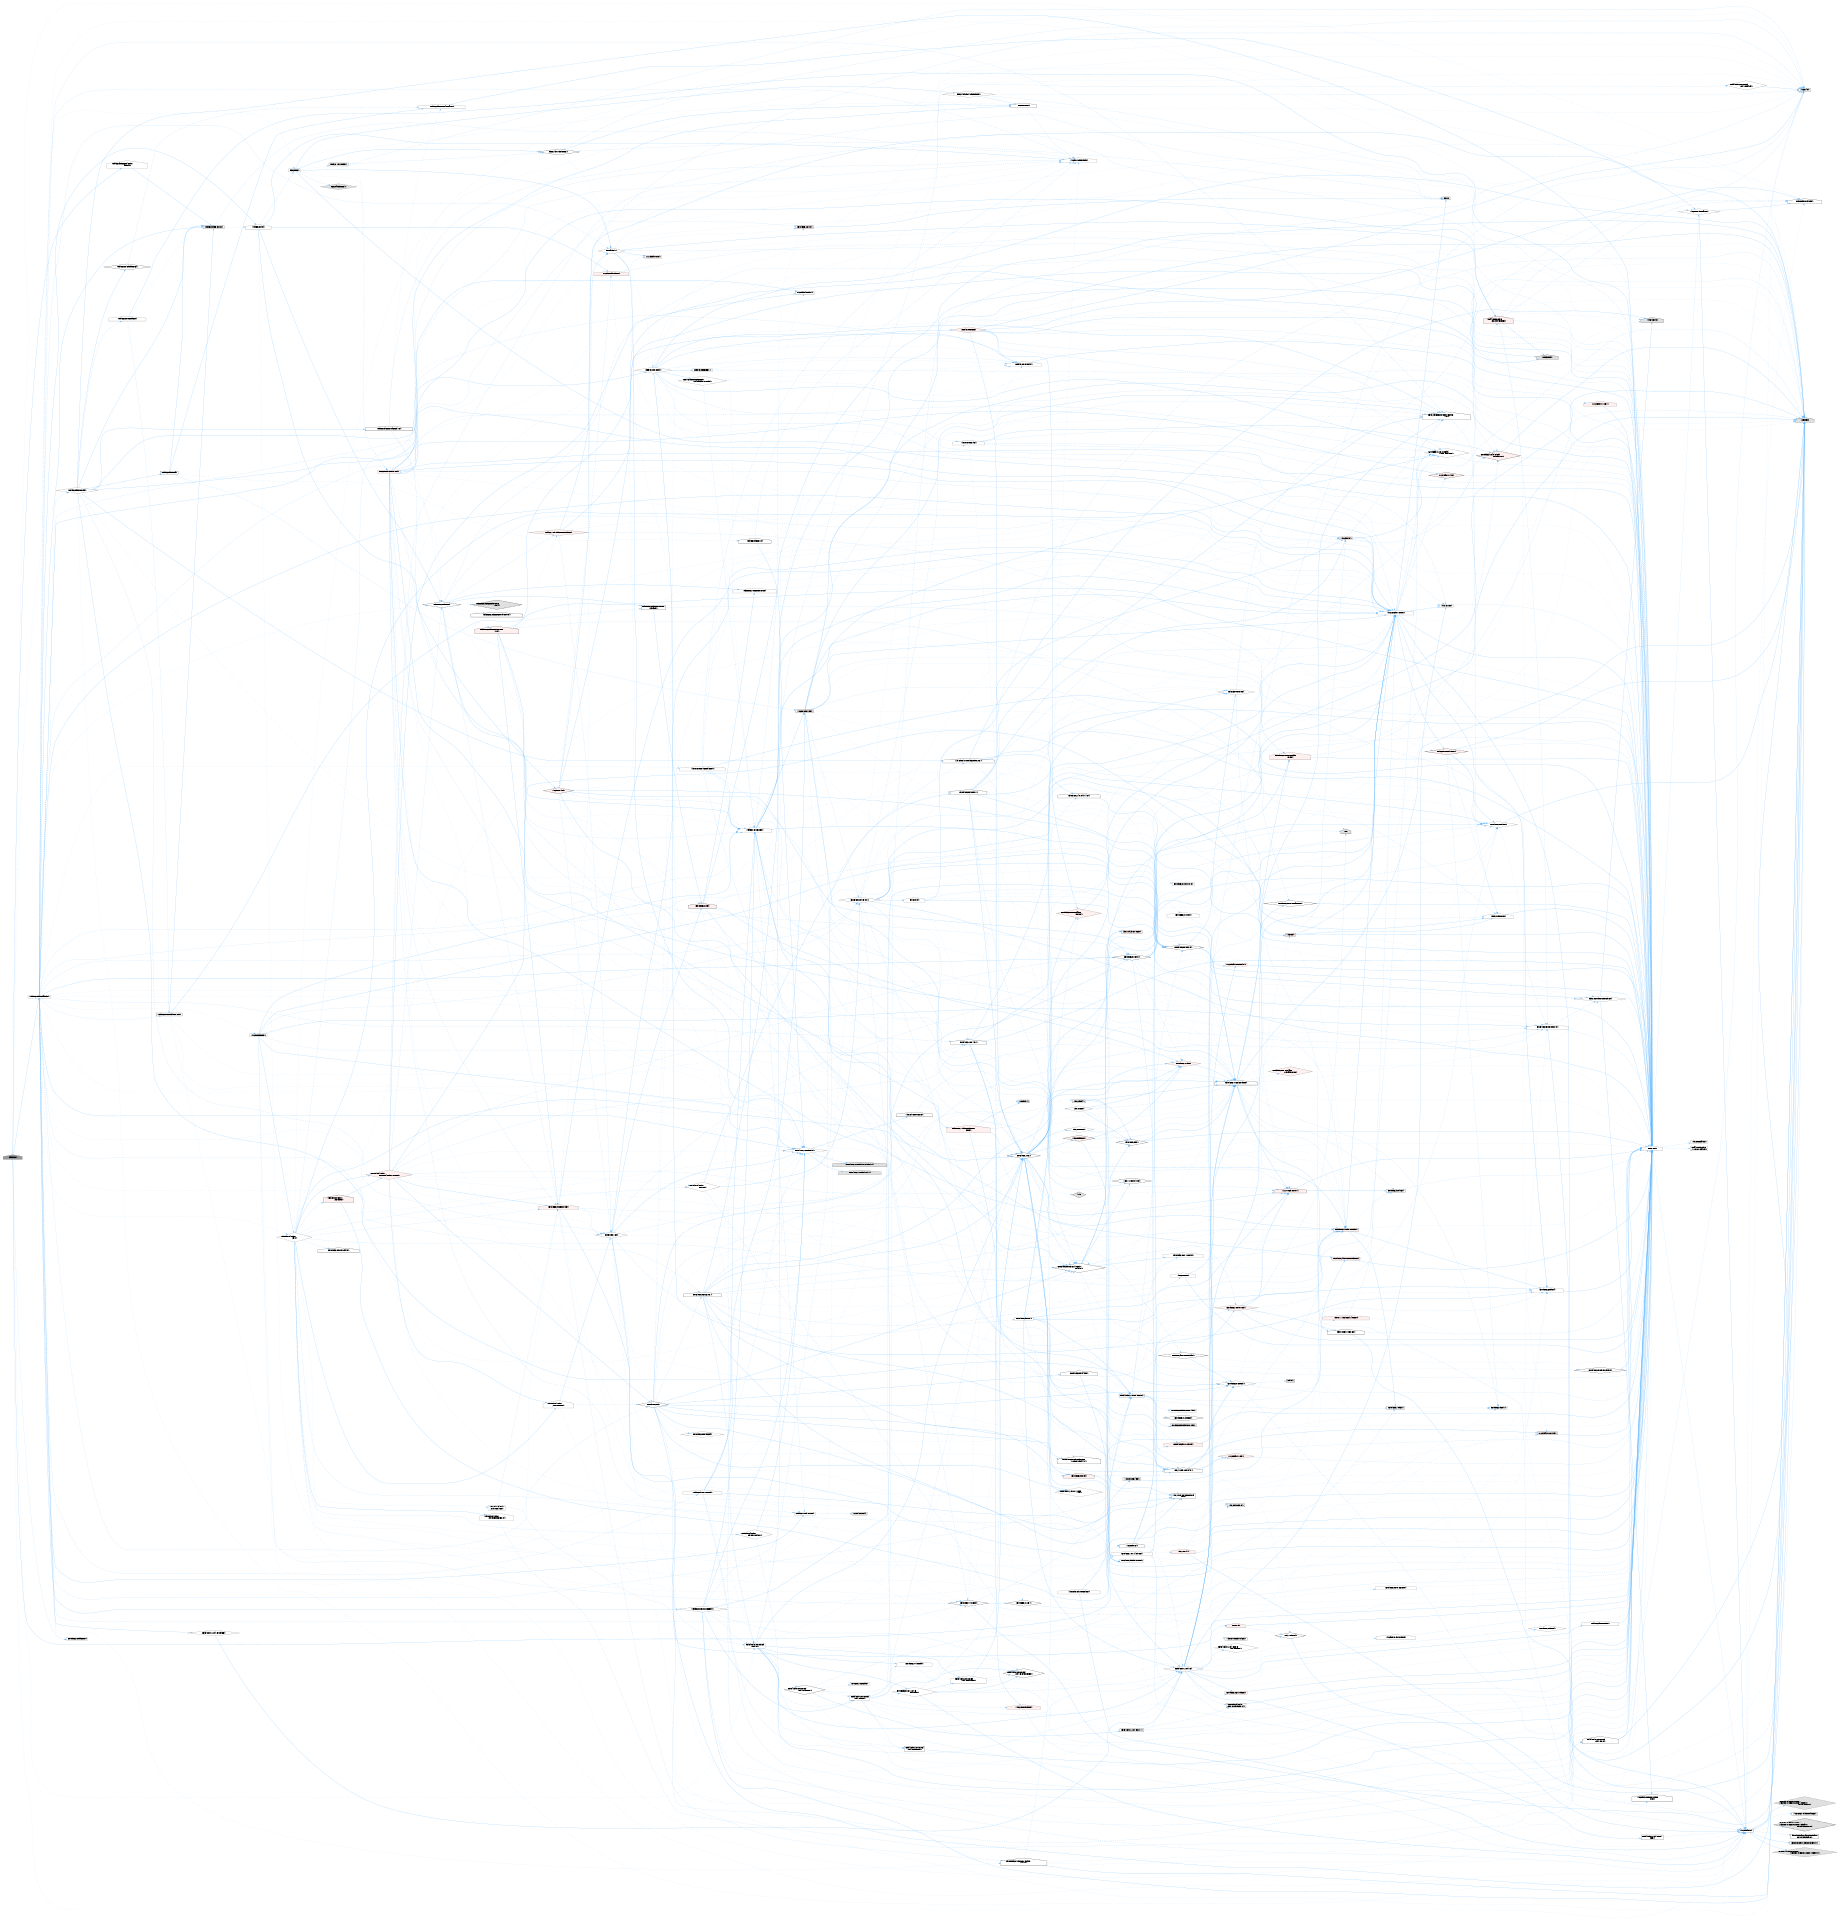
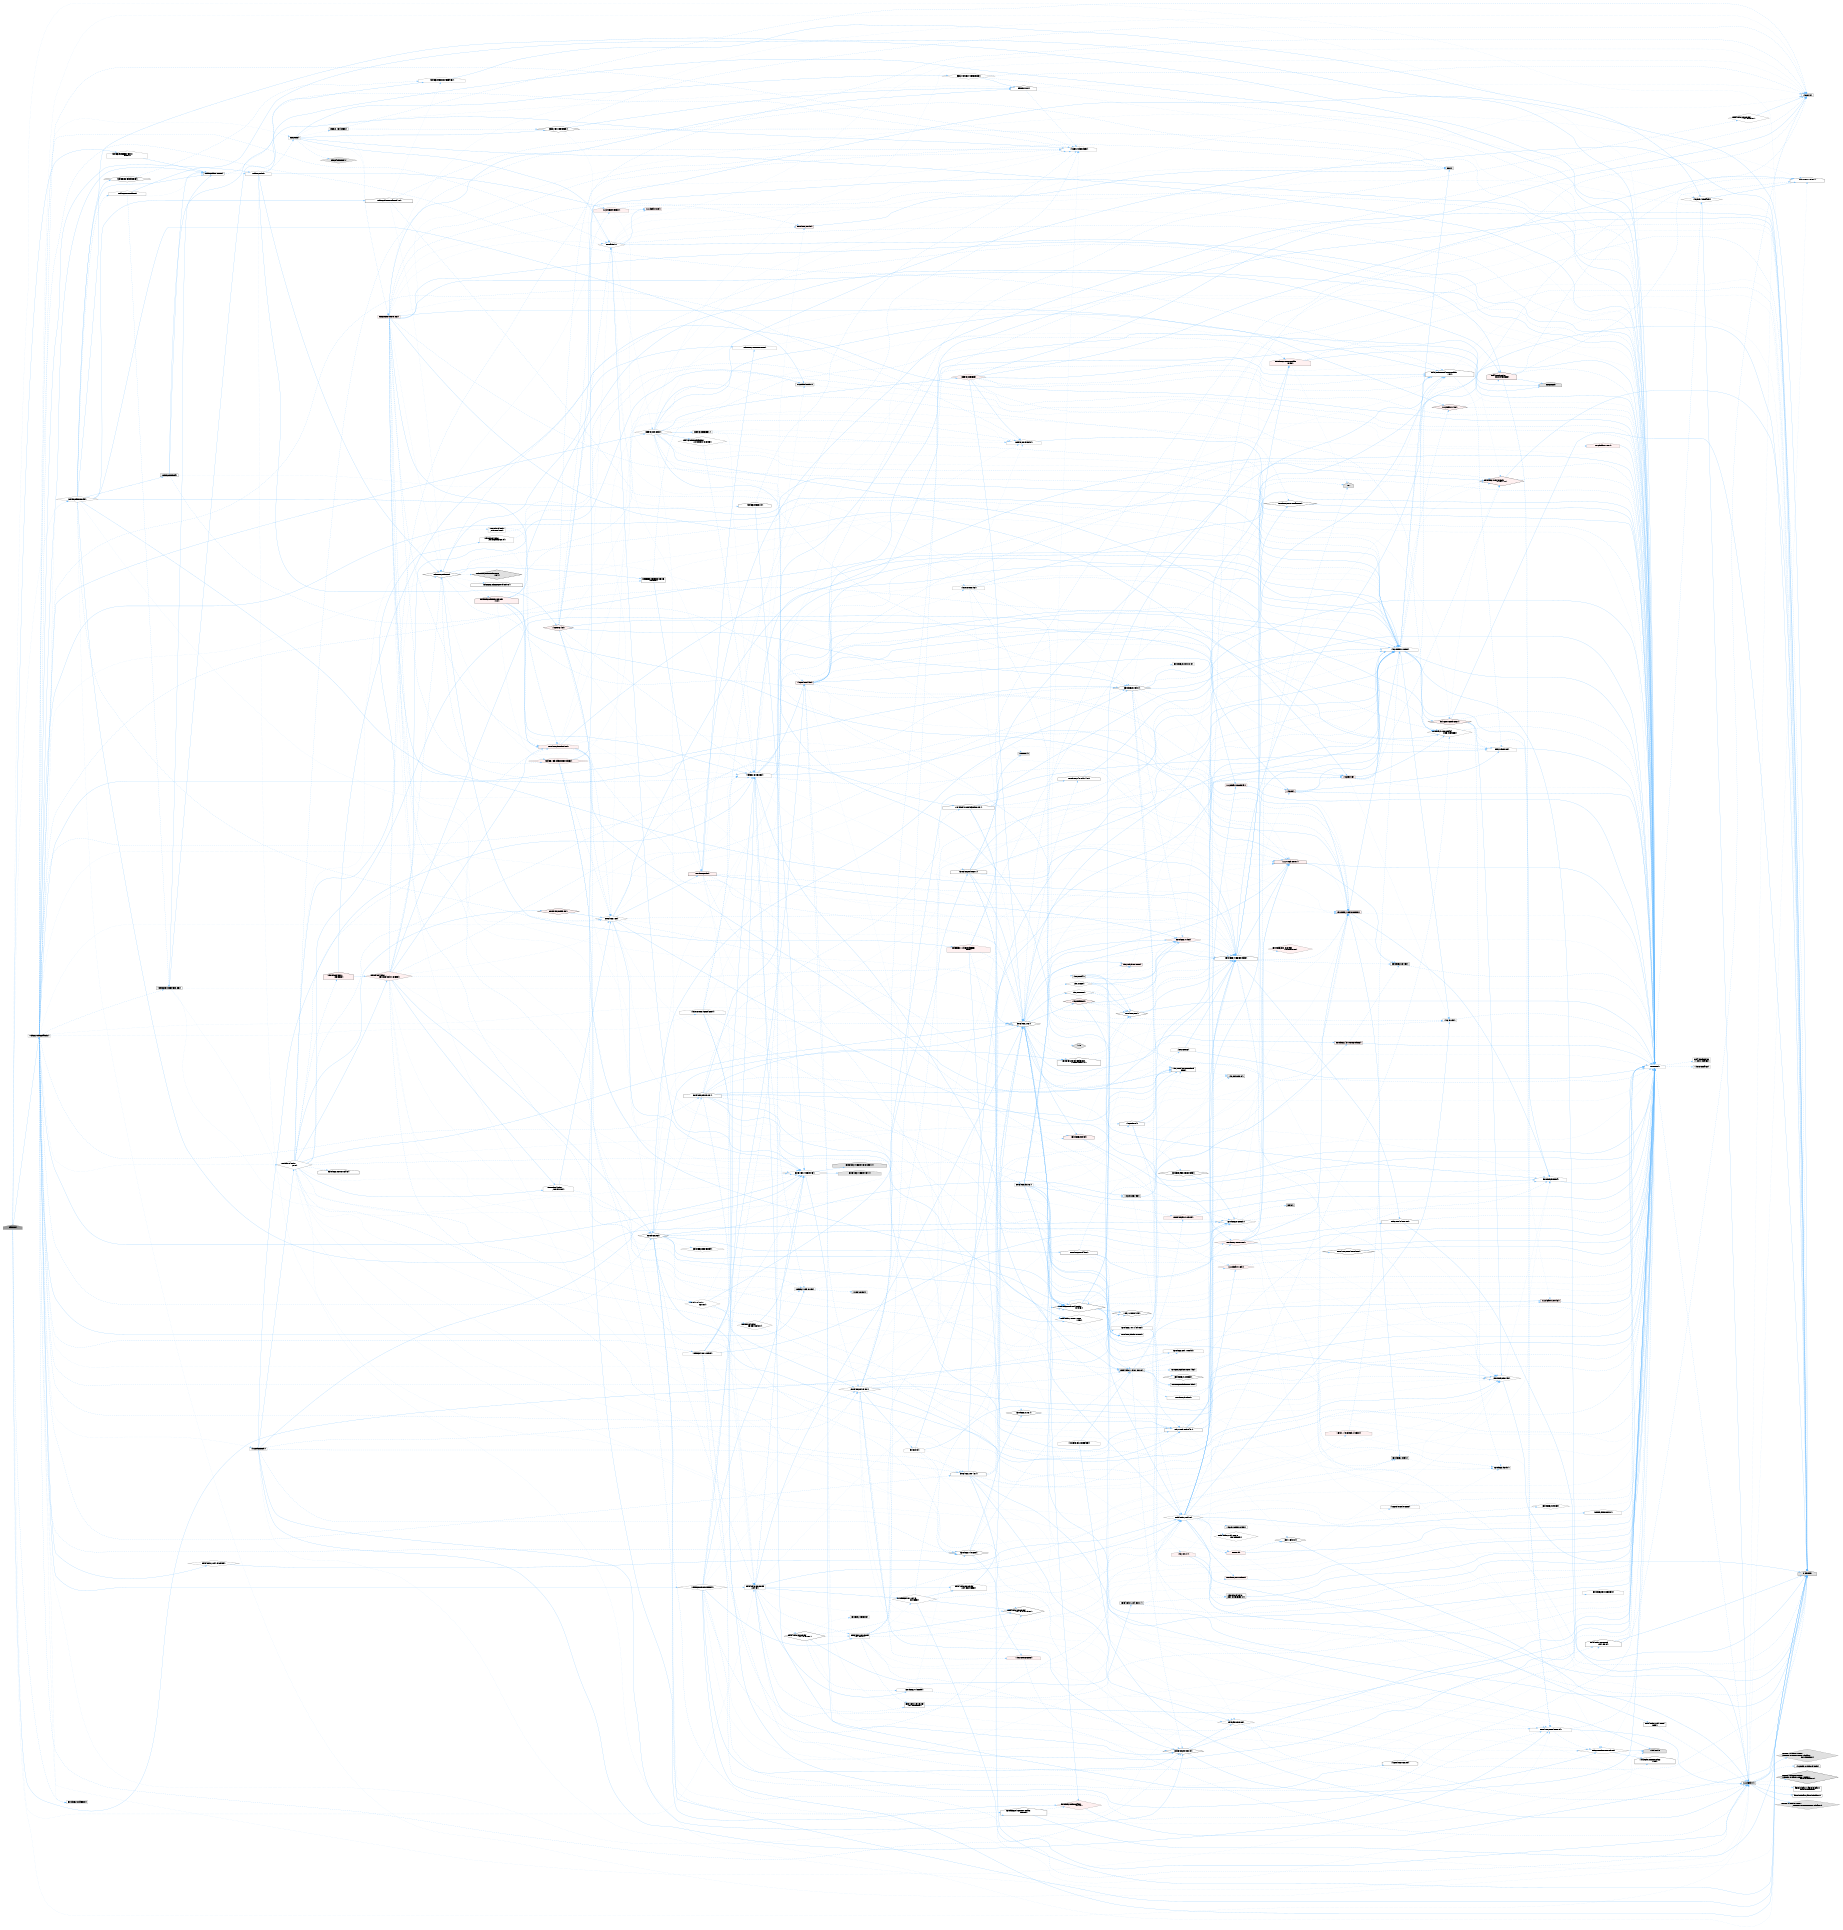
node "Containers/SortedMap.h": added
